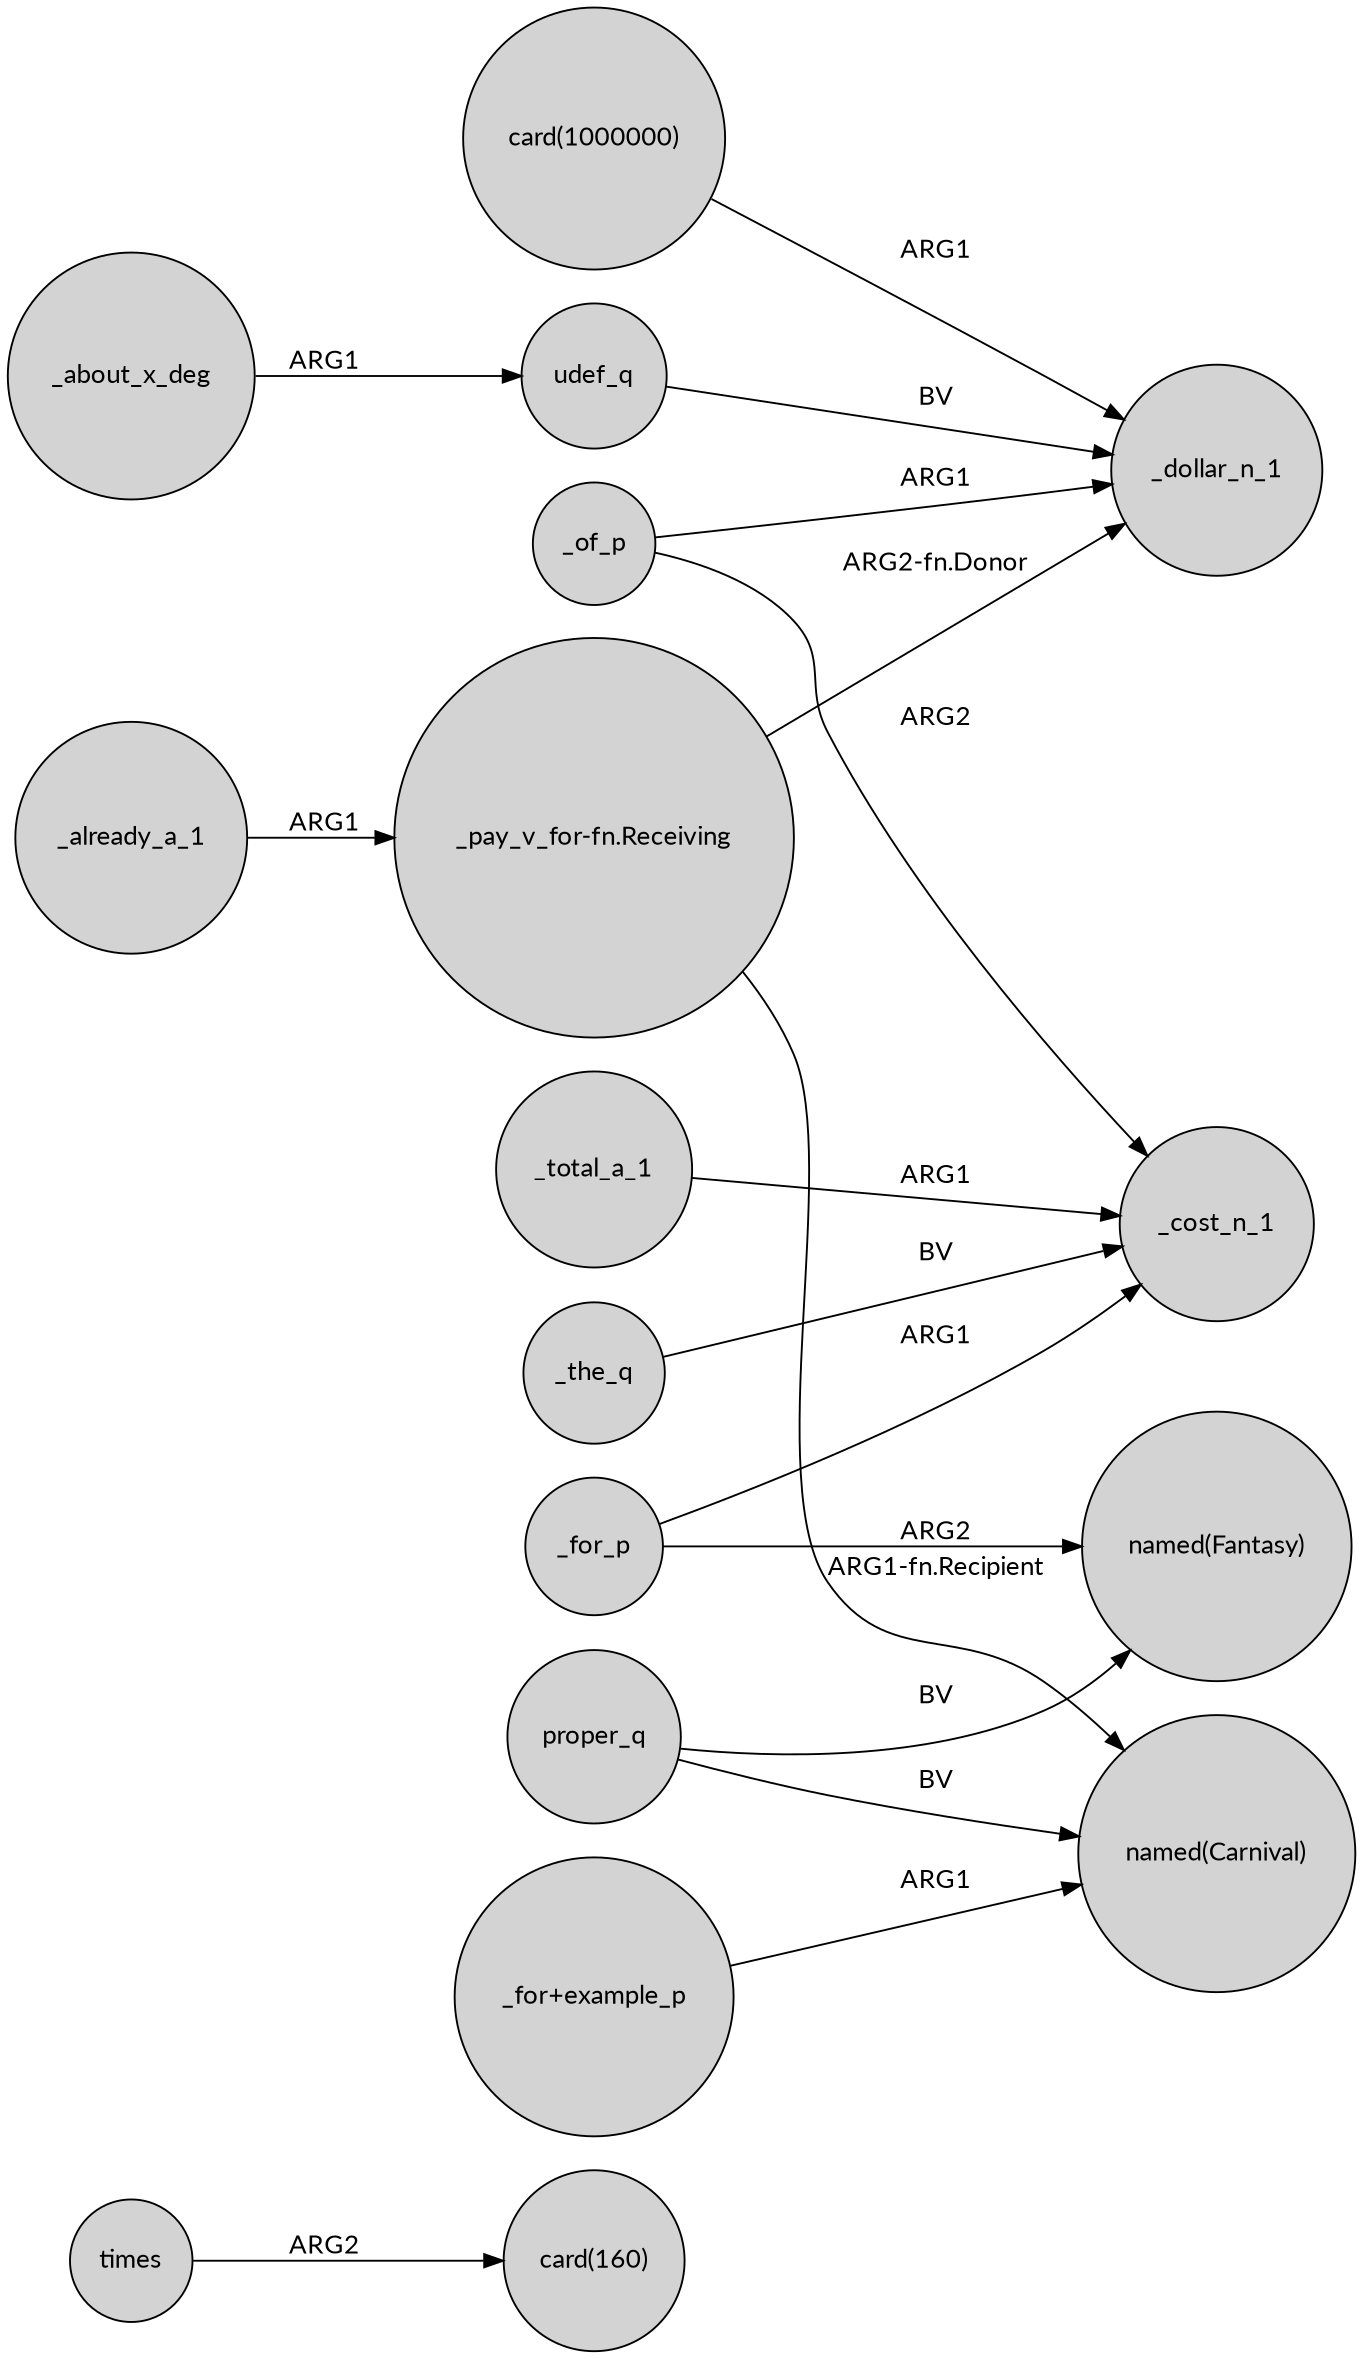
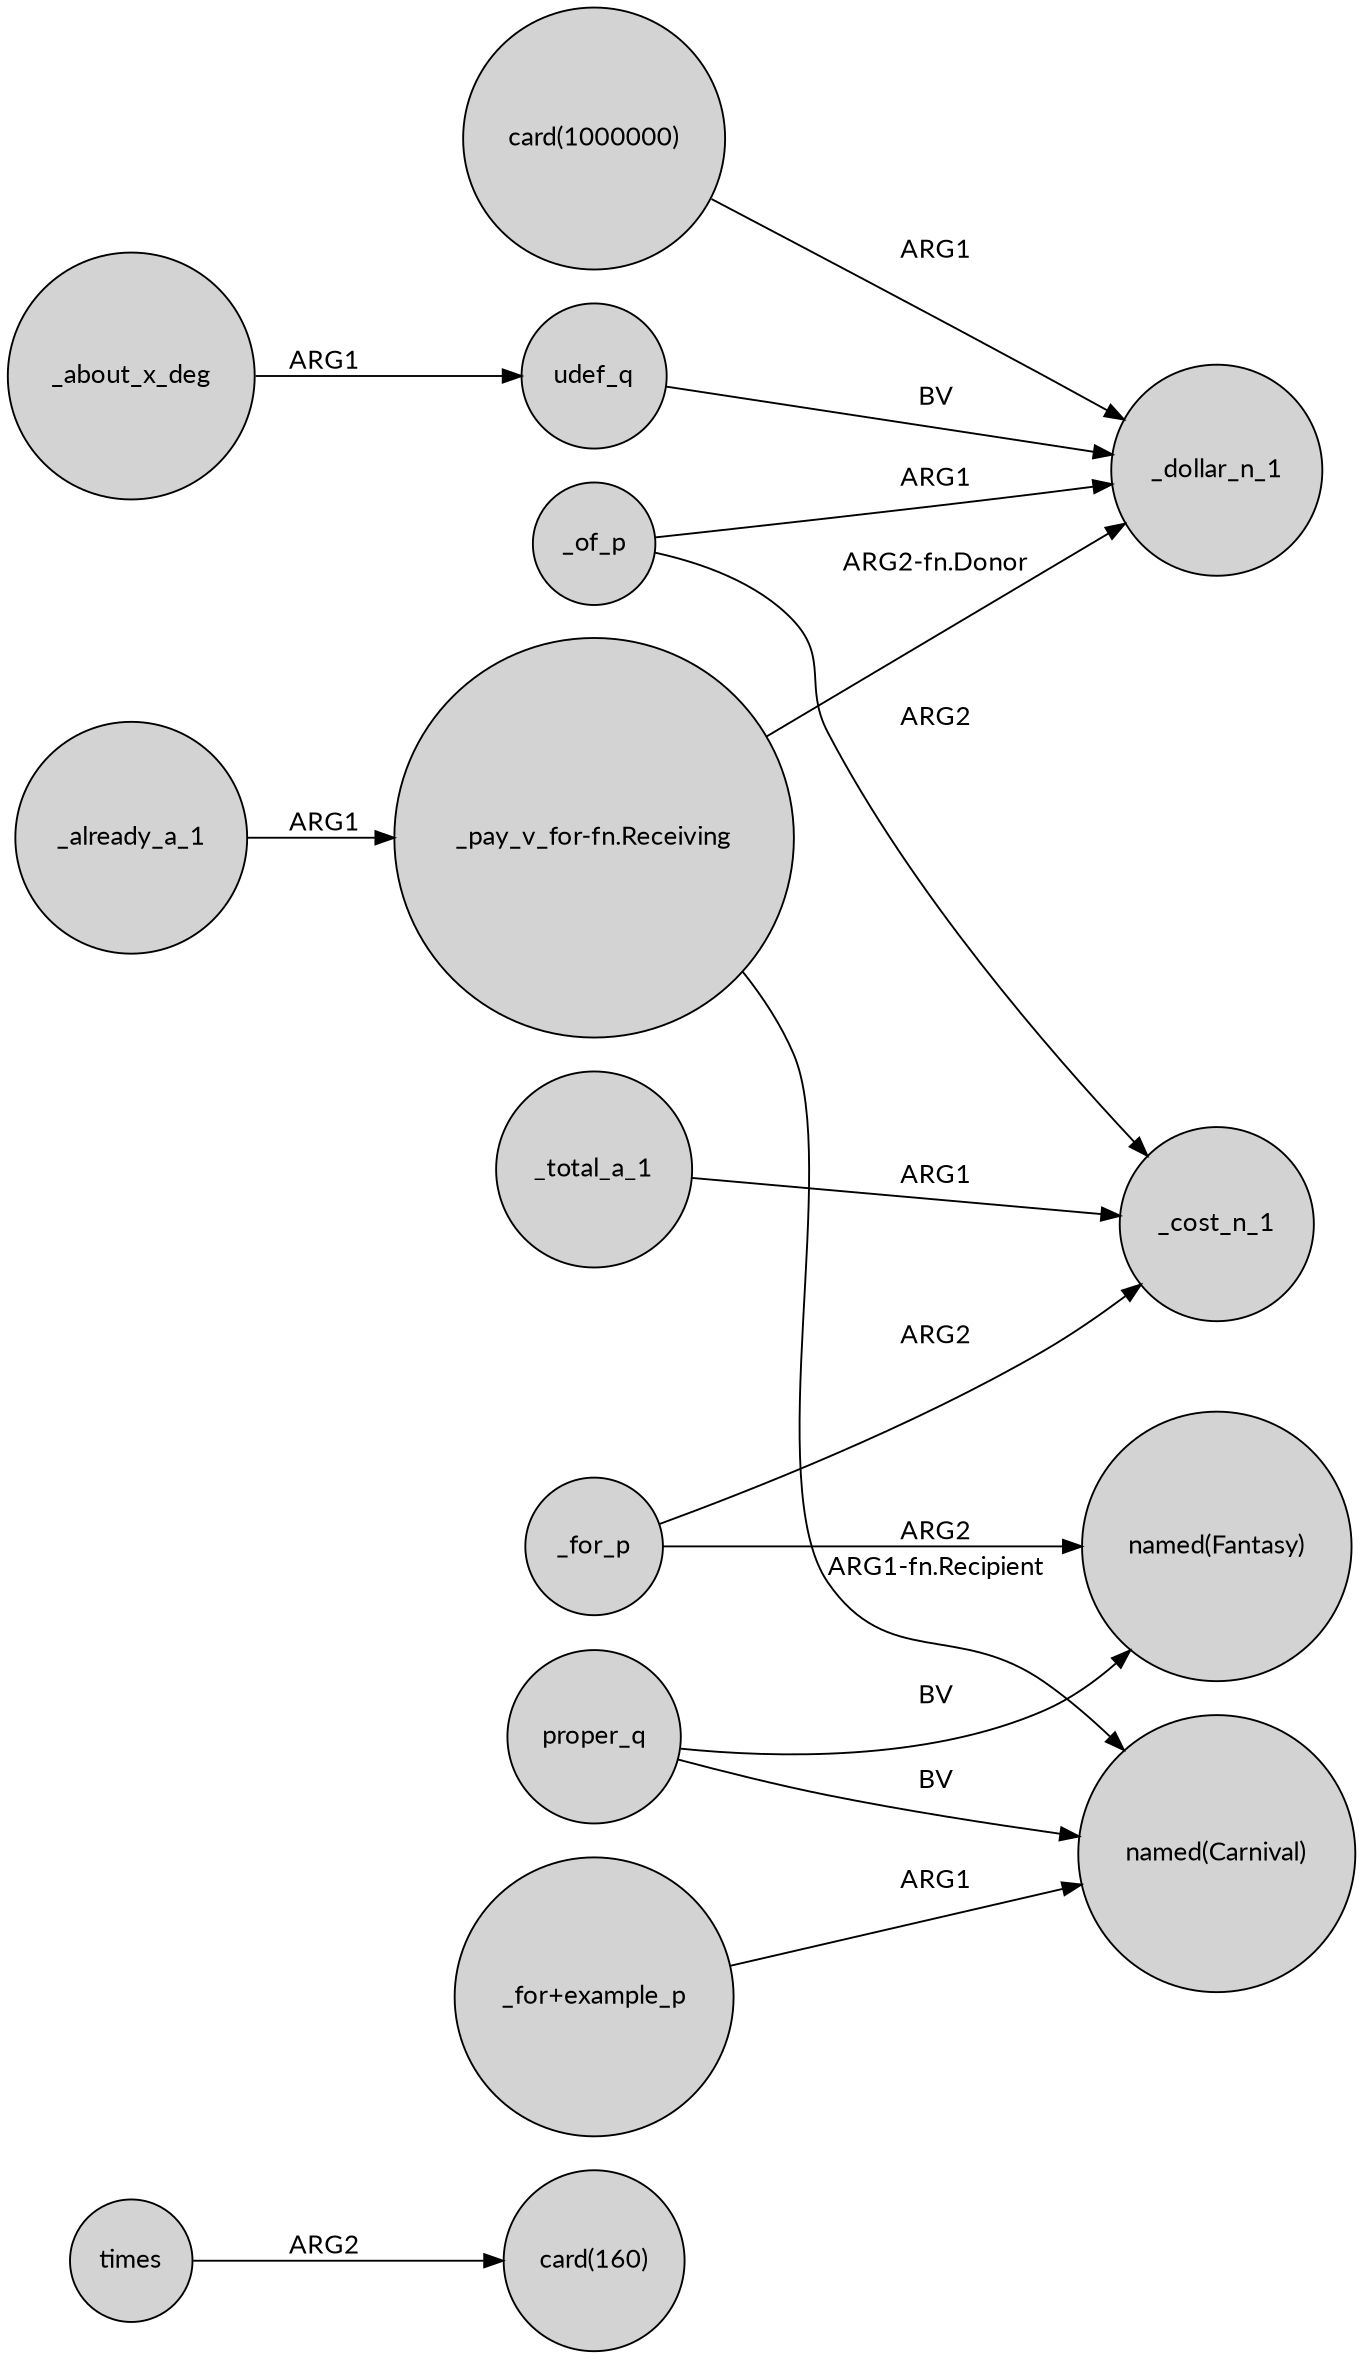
edge "_for_p" -> "_cost_n_1": label "ARG1" -> "ARG2"
node "_the_q": removed
